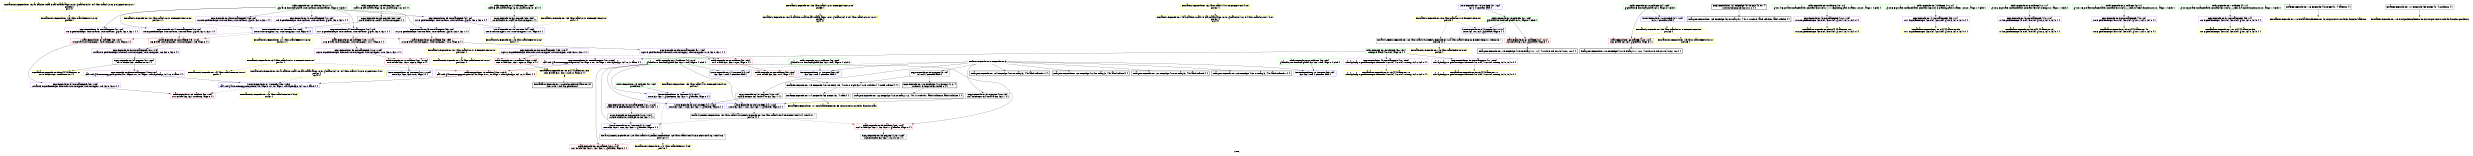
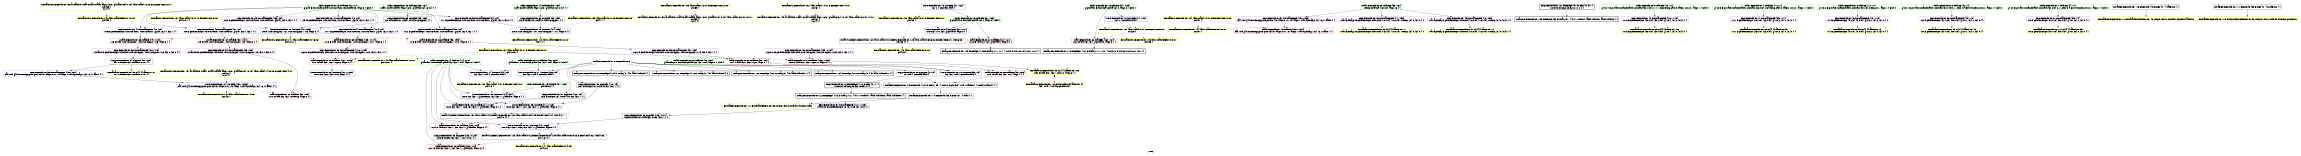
edge "LoadVFGNode ID: 73 LoadPE: [152<--151]" -> "StoreVFGNode ID: 81 StorePE: [150<--152]": removed
node "FormalParmVFGNode ID: 110 Fun[goodFunc]ValPN ID: 34": color black -> yellow
